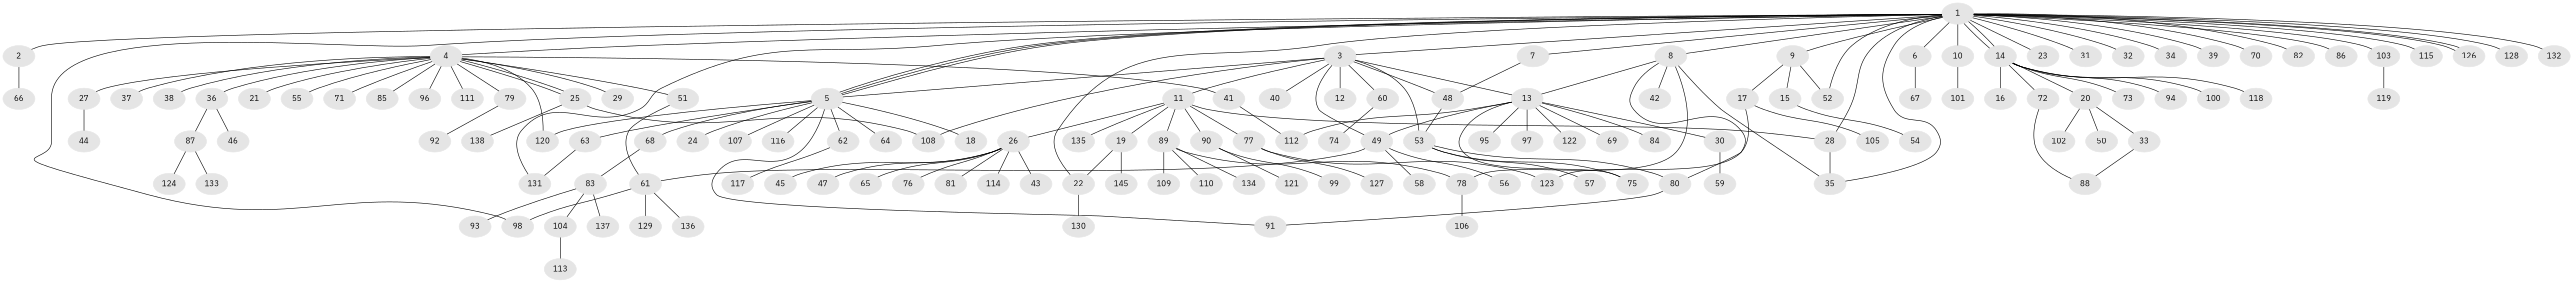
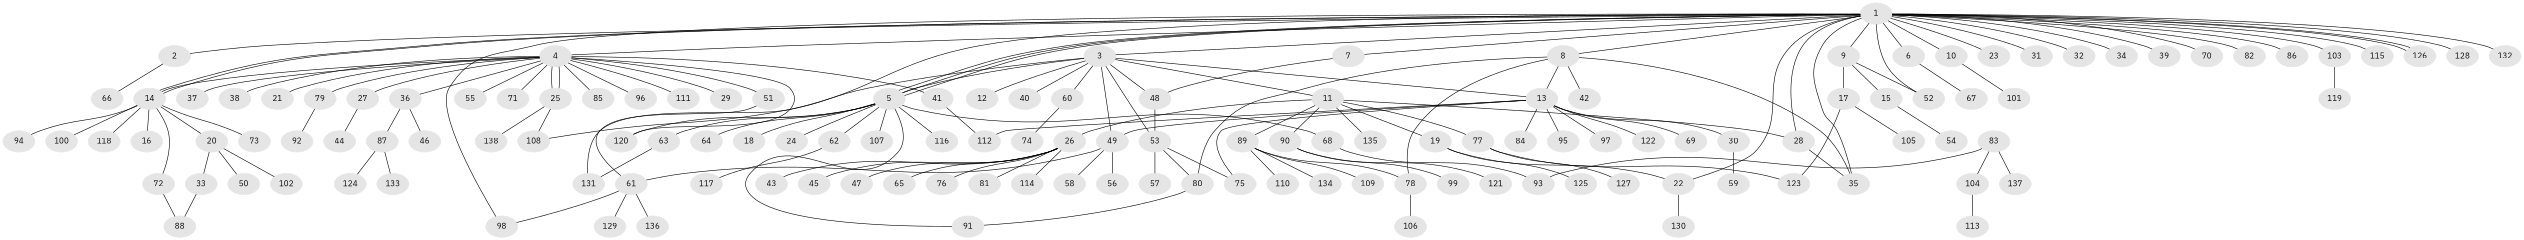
edge "4" -- "14": added
edge "68" -- "83": now "68" -- "93"
node "145": label "145" -> "125"
